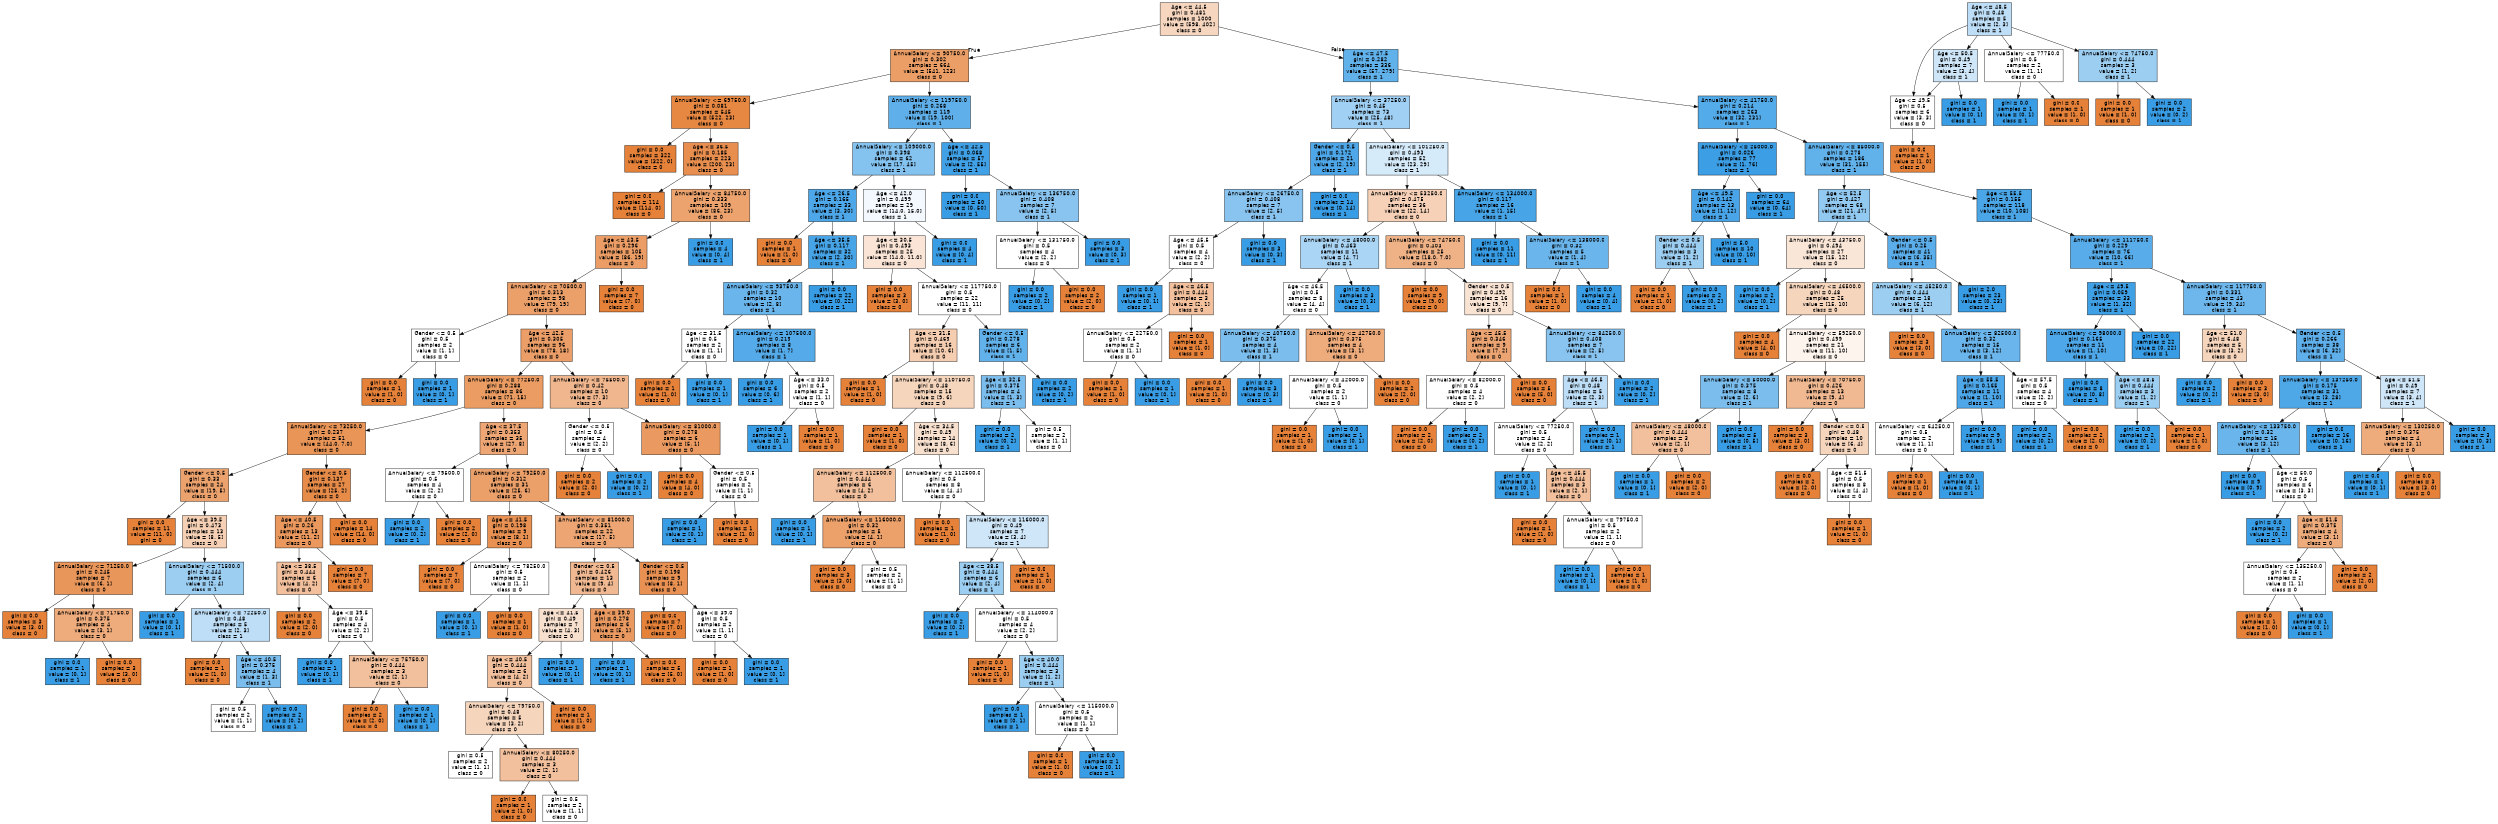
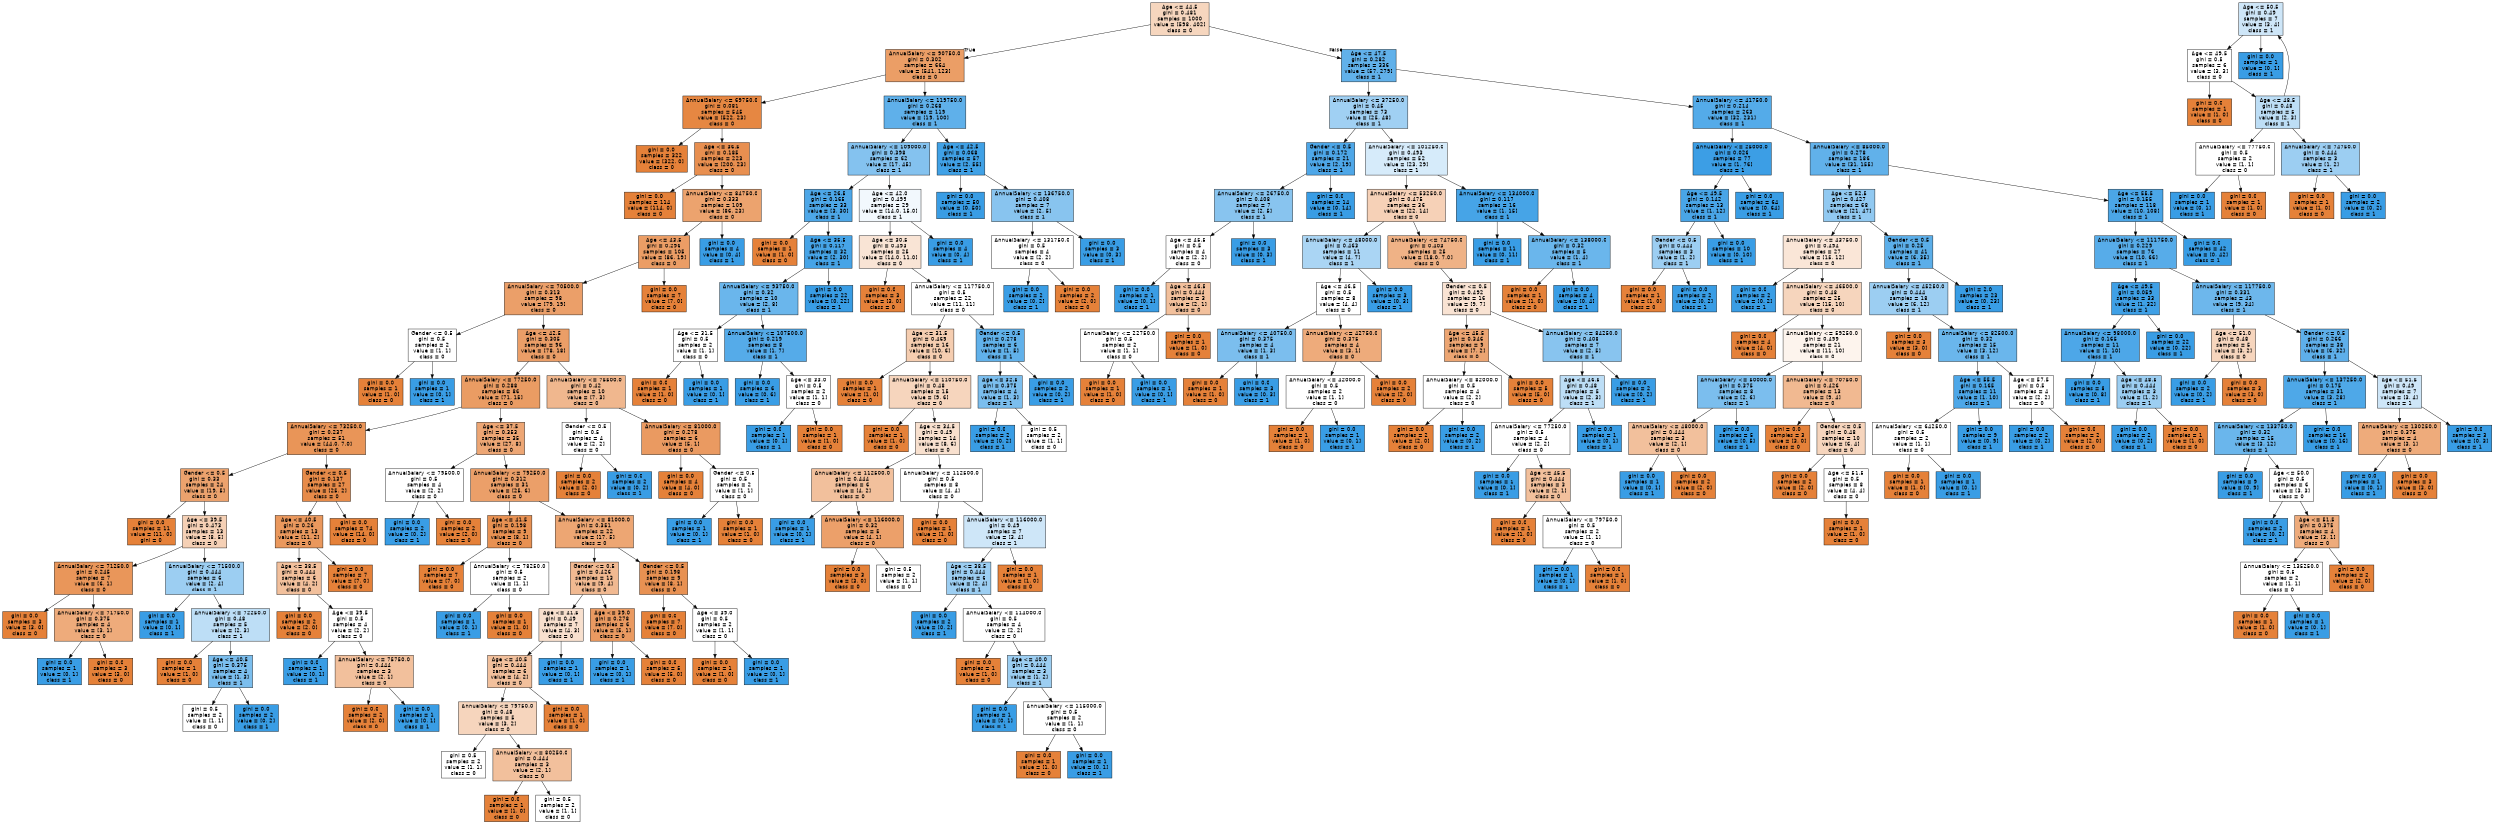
edge "Age <= 48.5 gini = 0.48 samples = 5 value = [2, 3] class = 1" -> "Age <= 49.5 gini = 0.5 samples = 6 value = [3, 3] class = 0": reversed
node "gini = 5.0 samples = 10 value = [0, 10] class = 1": label "gini = 5.0 samples = 10 value = [0, 10] class = 1" -> "gini = 0.0 samples = 10 value = [0, 10] class = 1"
node "gini = 0.0 samples = 42 value = [0, 42] class = 1": added
node "gini = 0.0 samples = 9 value = [9, 0] class = 0": removed
node "Age <= 51.0 gini = 6.48 samples = 5 value = [3, 2] class = 0": label "Age <= 51.0 gini = 6.48 samples = 5 value = [3, 2] class = 0" -> "Age <= 51.0 gini = 0.48 samples = 5 value = [3, 2] class = 0"
node "gini = 0.0 samples = 14 value = [14, 0] class = 0": label "gini = 0.0 samples = 14 value = [14, 0] class = 0" -> "gini = 0.0 samples = 74 value = [14, 0] class = 0"
